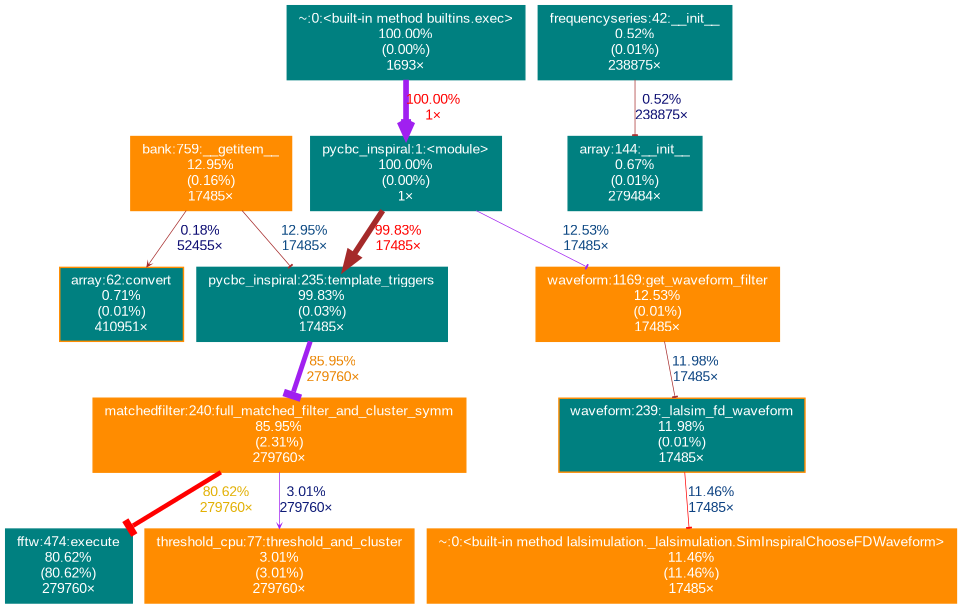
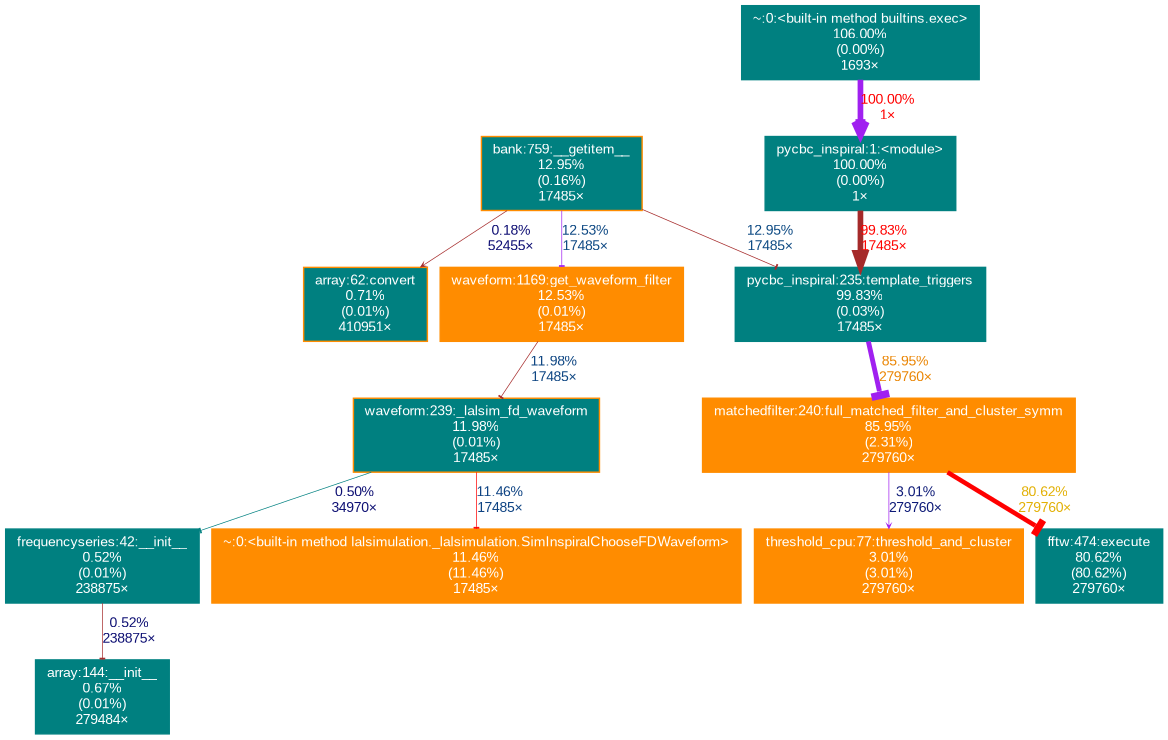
node "~:0:<built-in method builtins.exec> 100.00% (0.00%) 1693×": label "~:0:<built-in method builtins.exec> 100.00% (0.00%) 1693×" -> "~:0:<built-in method builtins.exec> 106.00% (0.00%) 1693×"
node "bank:759:__getitem__ 12.95% (0.16%) 17485×": fillcolor darkorange -> teal
edge "pycbc_inspiral:1:<module> 100.00% (0.00%) 1×" -> "waveform:1169:get_waveform_filter 12.53% (0.01%) 17485×": now "bank:759:__getitem__ 12.95% (0.16%) 17485×" -> "waveform:1169:get_waveform_filter 12.53% (0.01%) 17485×"
edge "waveform:239:_lalsim_fd_waveform 11.98% (0.01%) 17485×" -> "frequencyseries:42:__init__ 0.52% (0.01%) 238875×": added, label "0.50% 34970×"
